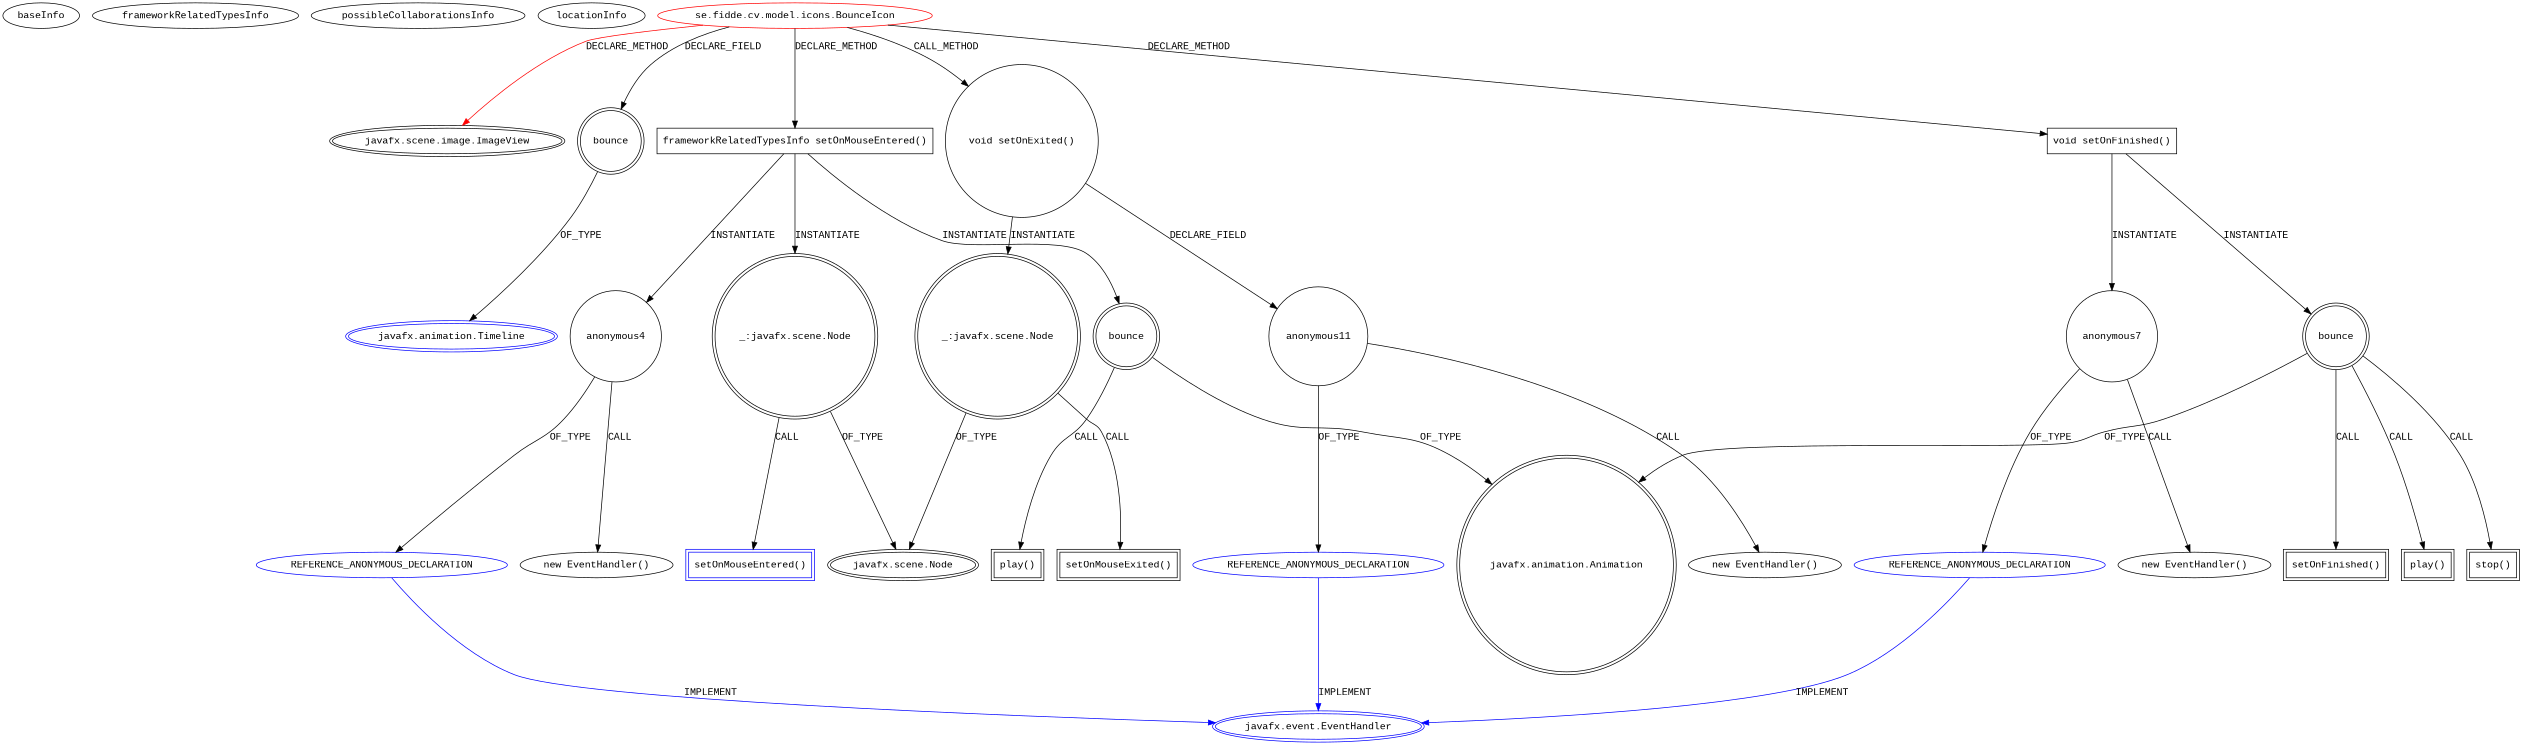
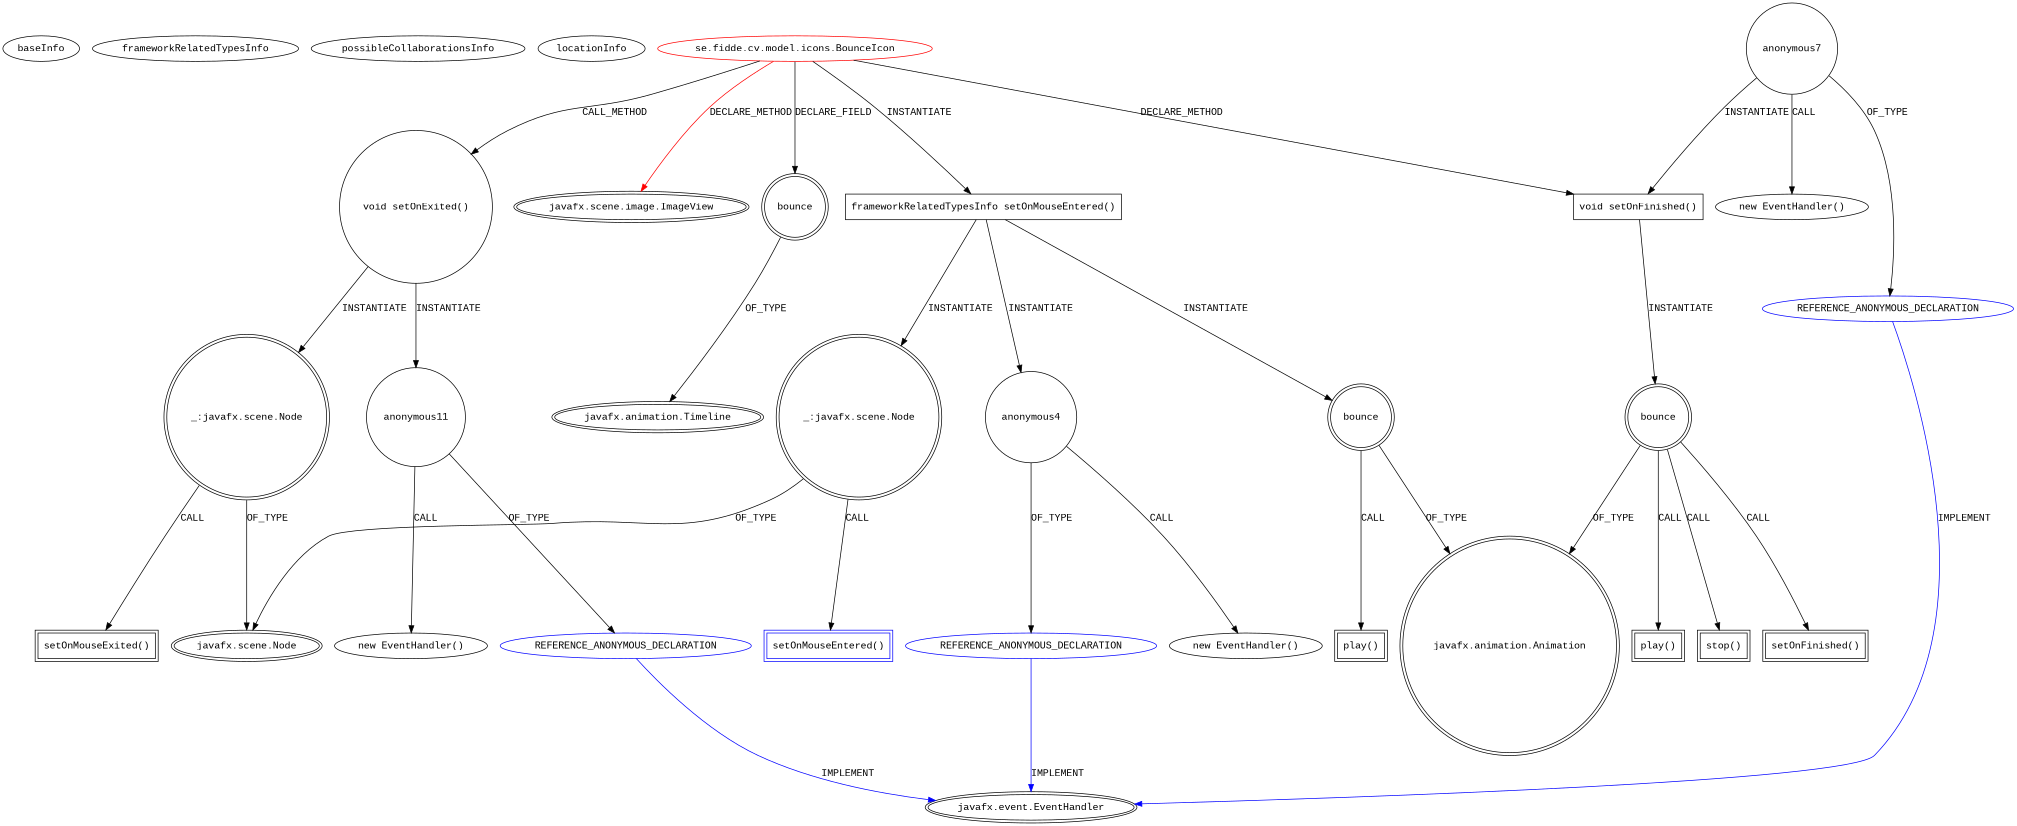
edge "se.fidde.cv.model.icons.BounceIcon" -> "frameworkRelatedTypesInfo setOnMouseEntered()": label "DECLARE_METHOD" -> "INSTANTIATE"
edge "void setOnFinished()" -> "anonymous7": reversed
edge "void setOnExited()" -> "anonymous11": label "DECLARE_FIELD" -> "INSTANTIATE"
node "javafx.animation.Timeline": color blue -> black
node "javafx.event.EventHandler": color blue -> black
